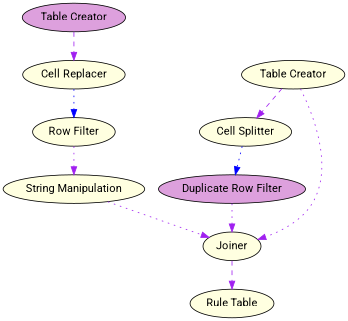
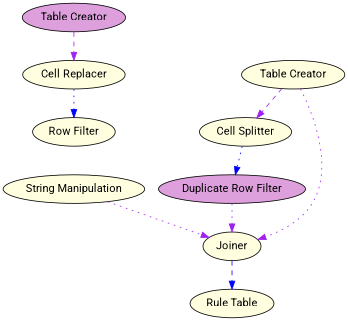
edge "Row Filter" -> "String Manipulation": removed
edge "Joiner" -> "Rule Table": color purple -> blue
